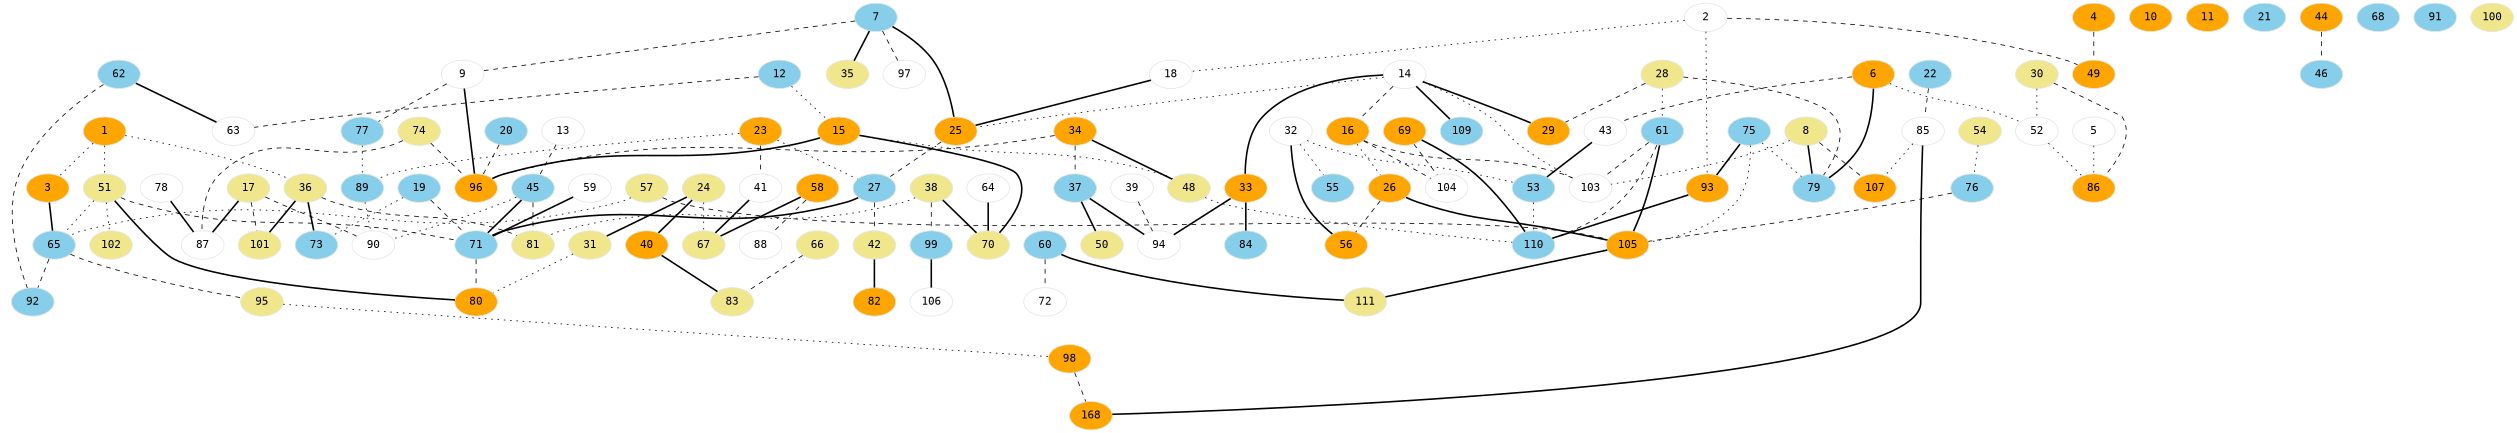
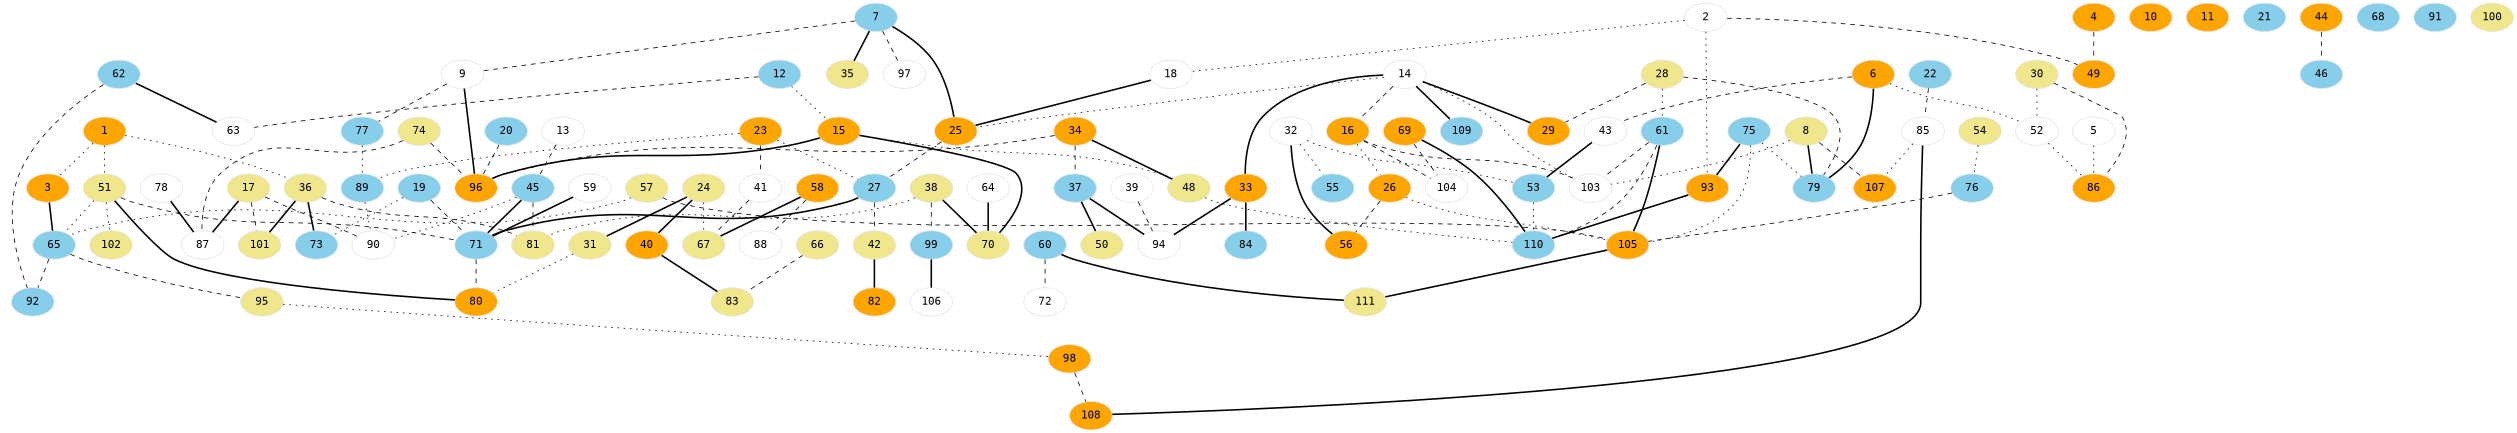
edge "26" -- "105": style bold -> dotted
edge "41" -- "67": style bold -> dashed
node "168": label "168" -> "108"
